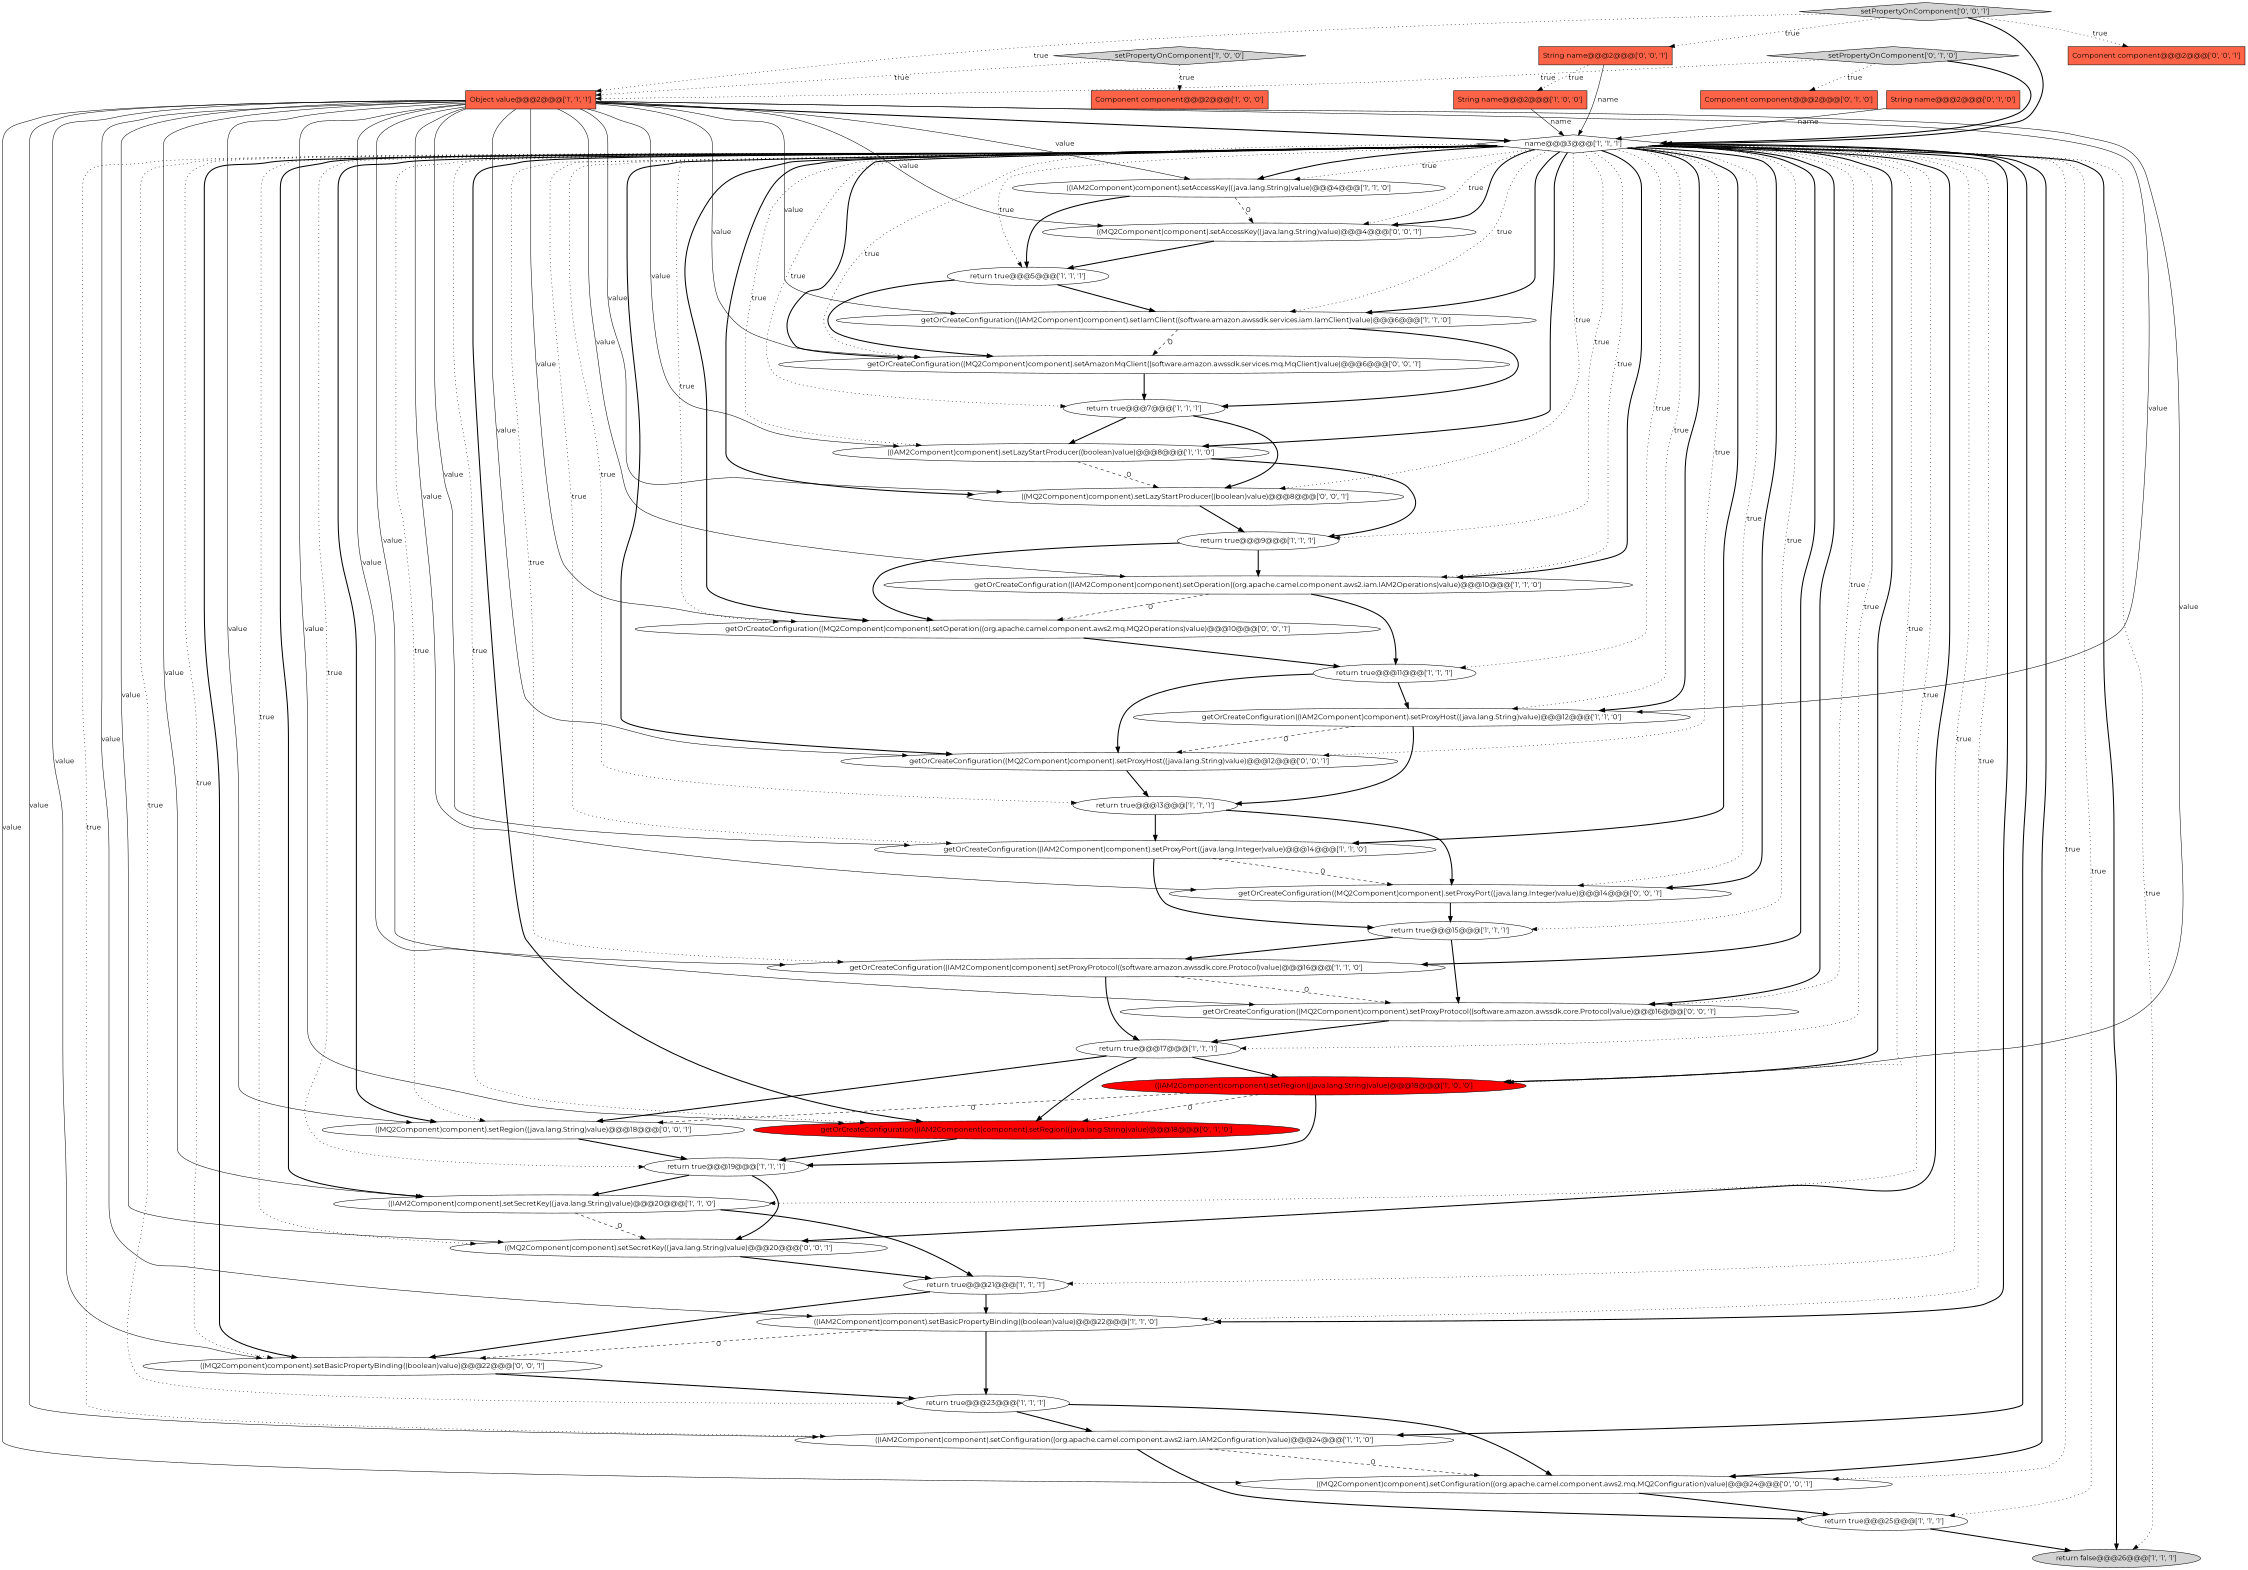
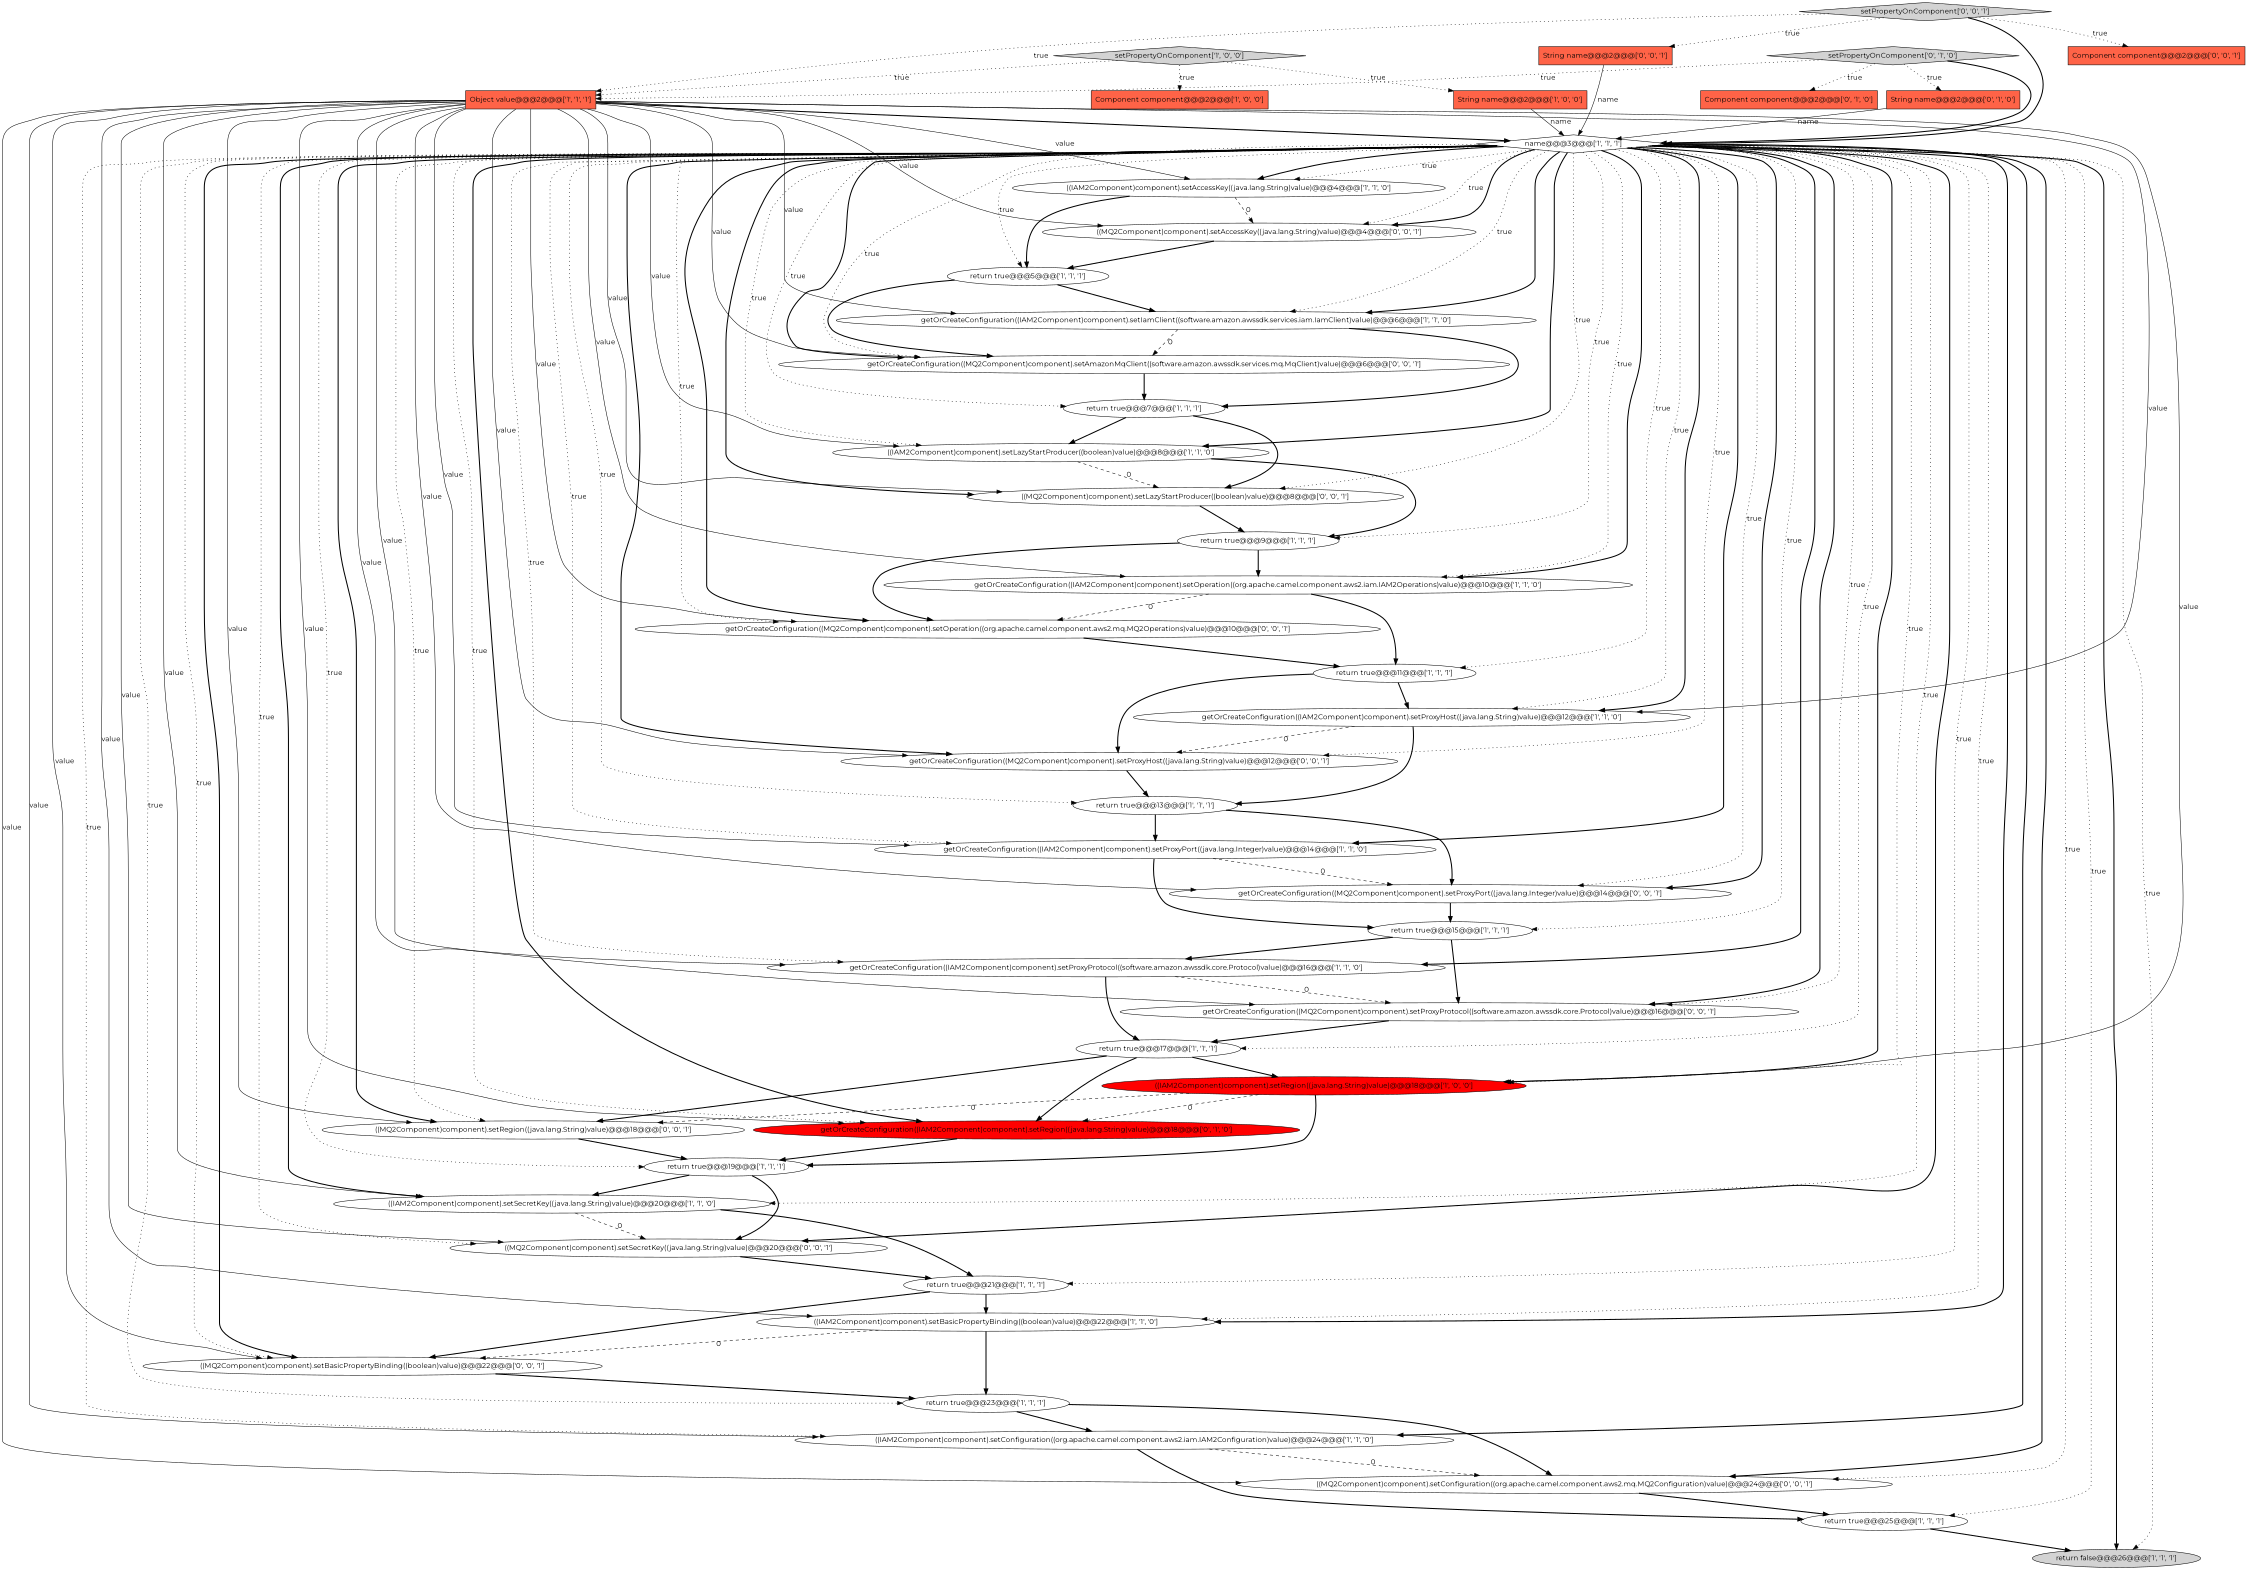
edge "setPropertyOnComponent['0', '1', '0']" -> "String name@@@2@@@['0', '1', '0']": added, label "true"
edge "String name@@@2@@@['0', '0', '1']" -> "String name@@@2@@@['1', '0', '0']": now "setPropertyOnComponent['1', '0', '0']" -> "String name@@@2@@@['1', '0', '0']"
